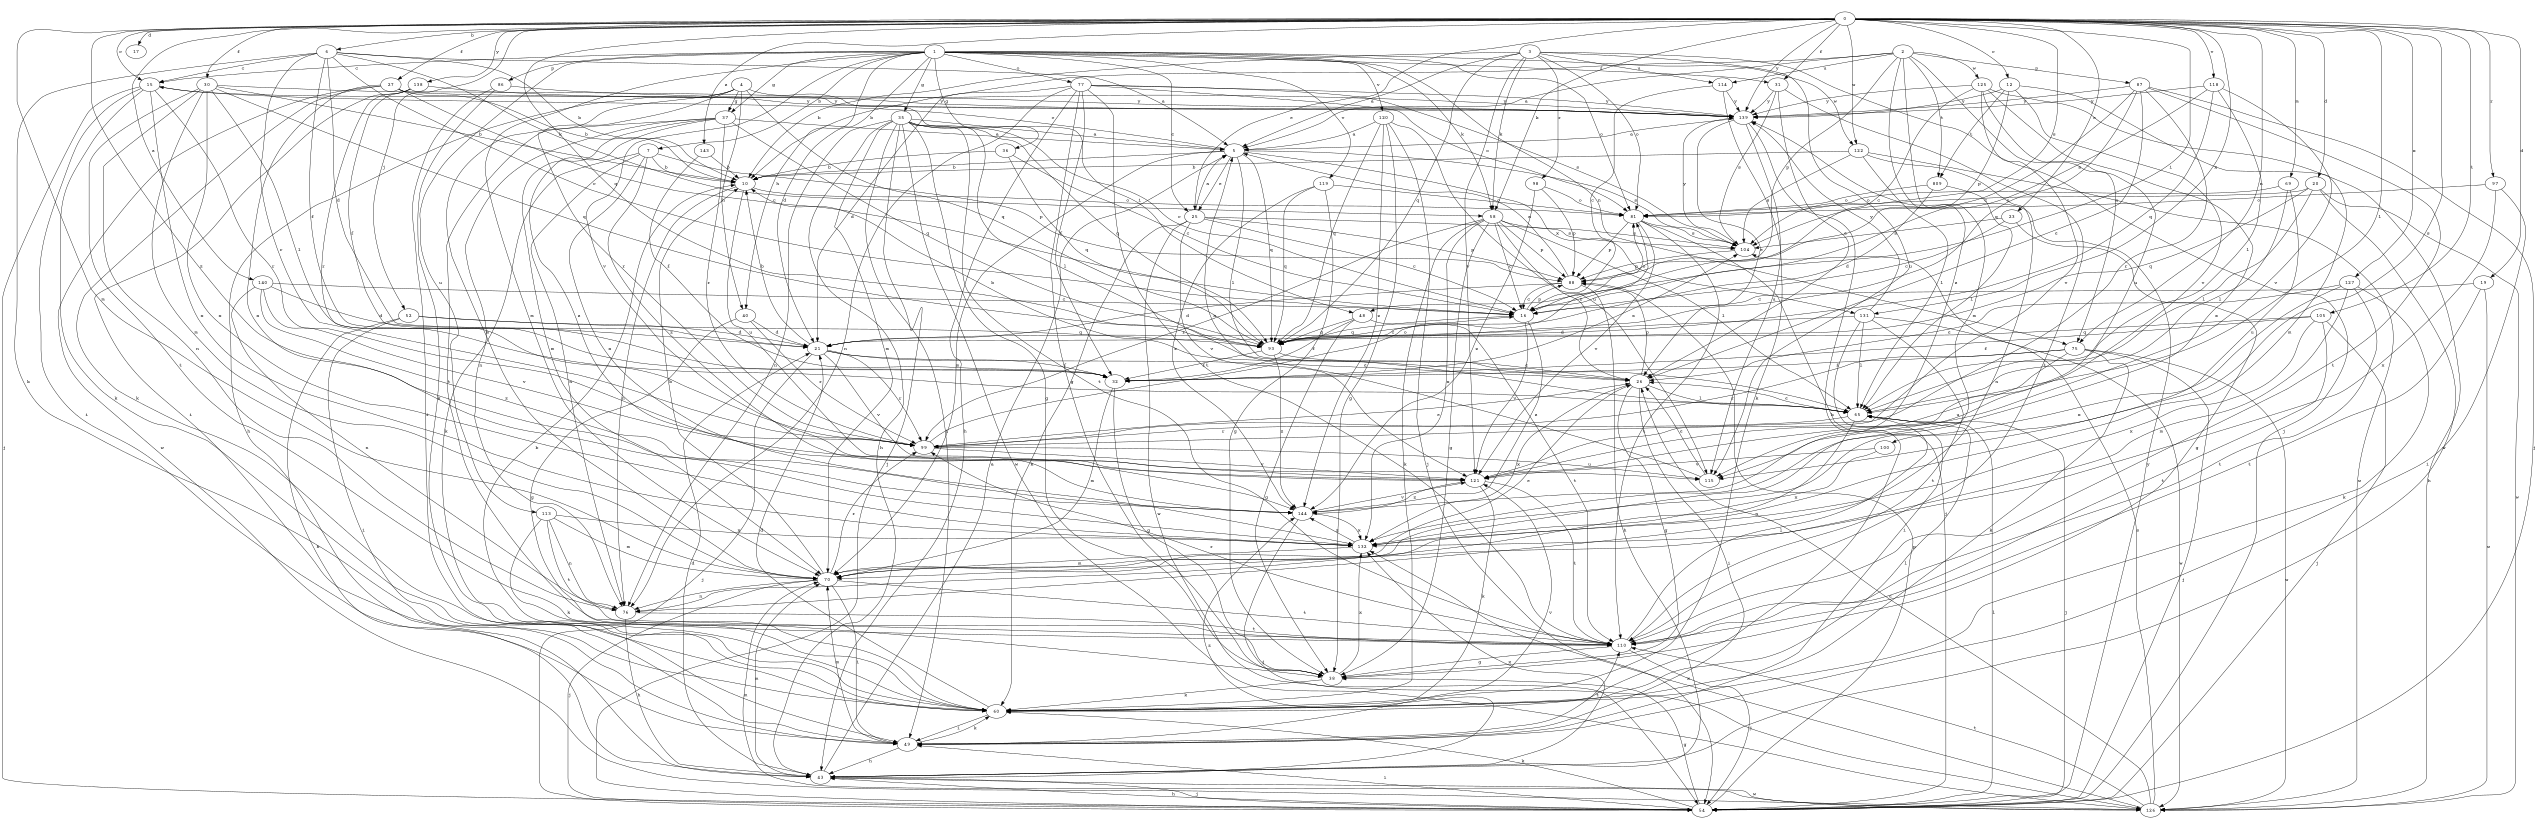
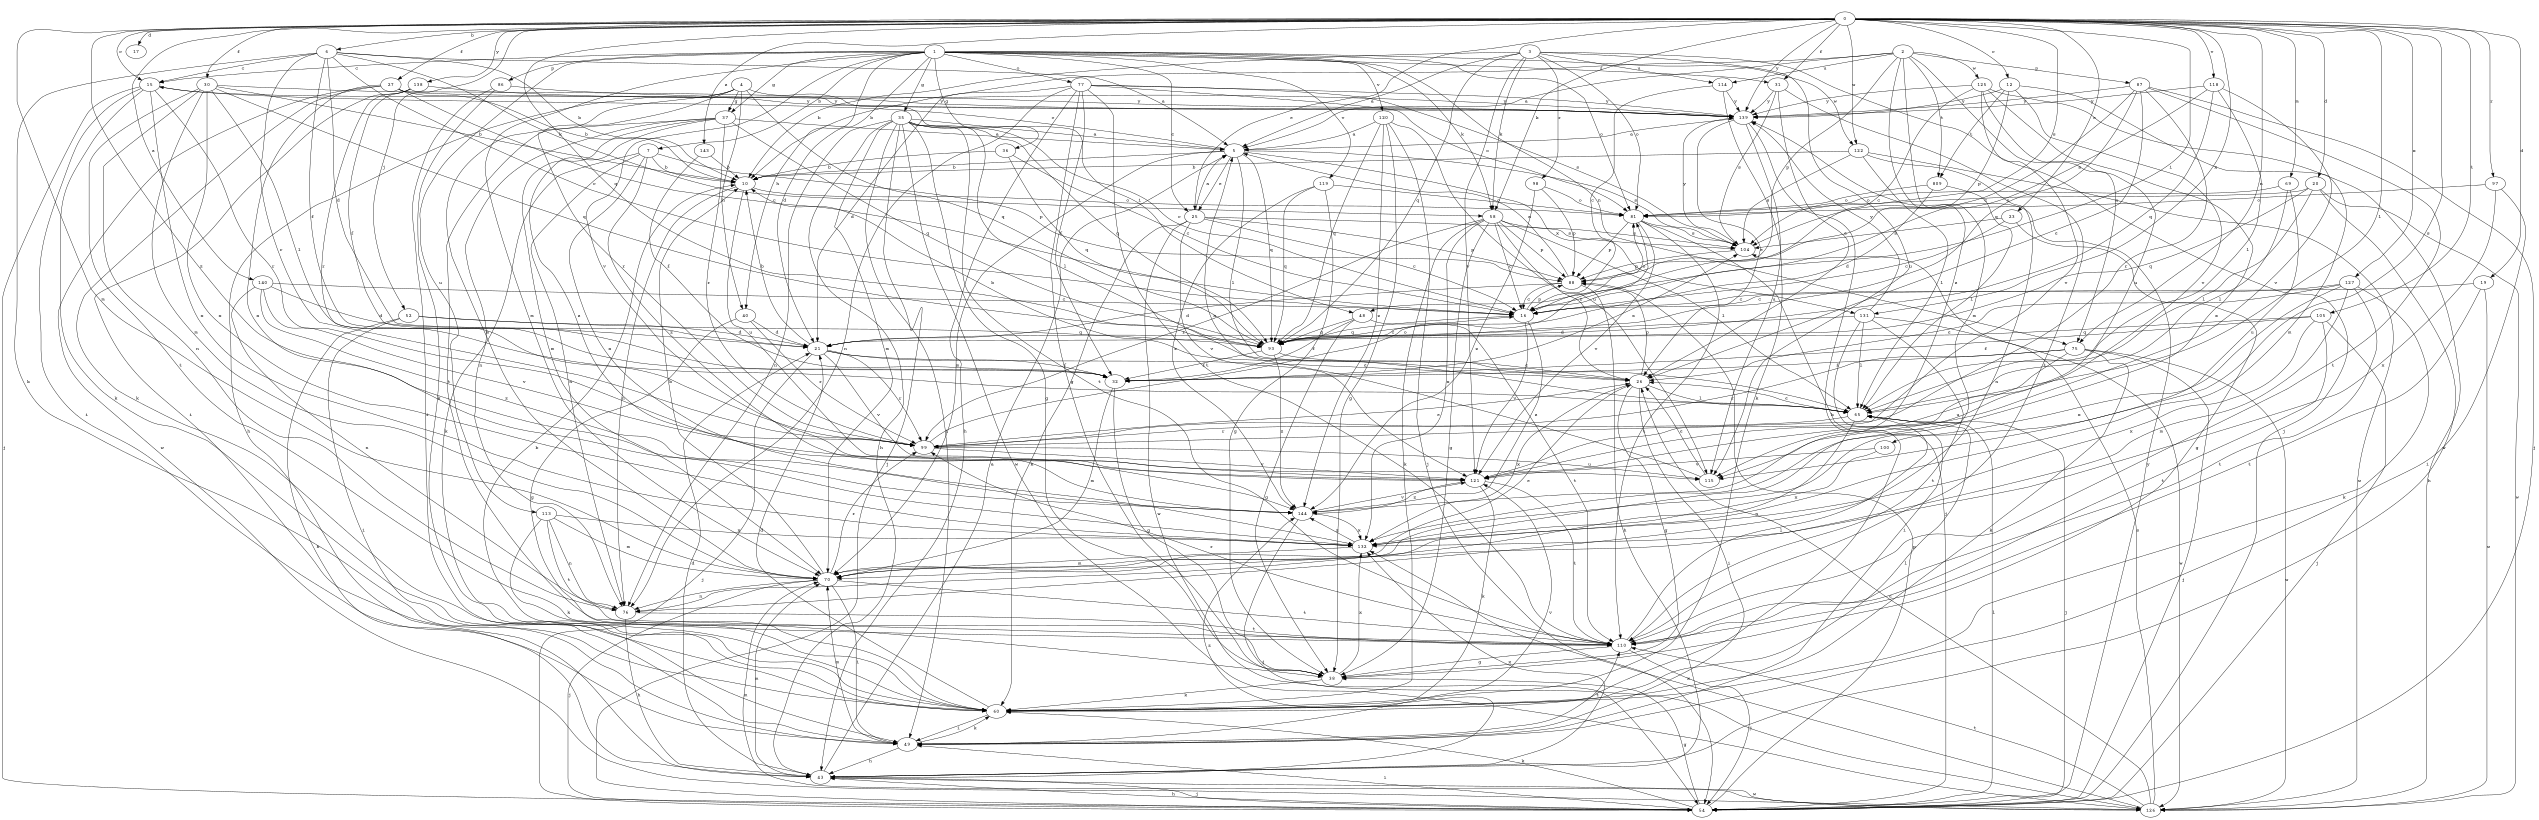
edge "127" -> "16": added, label "c"
